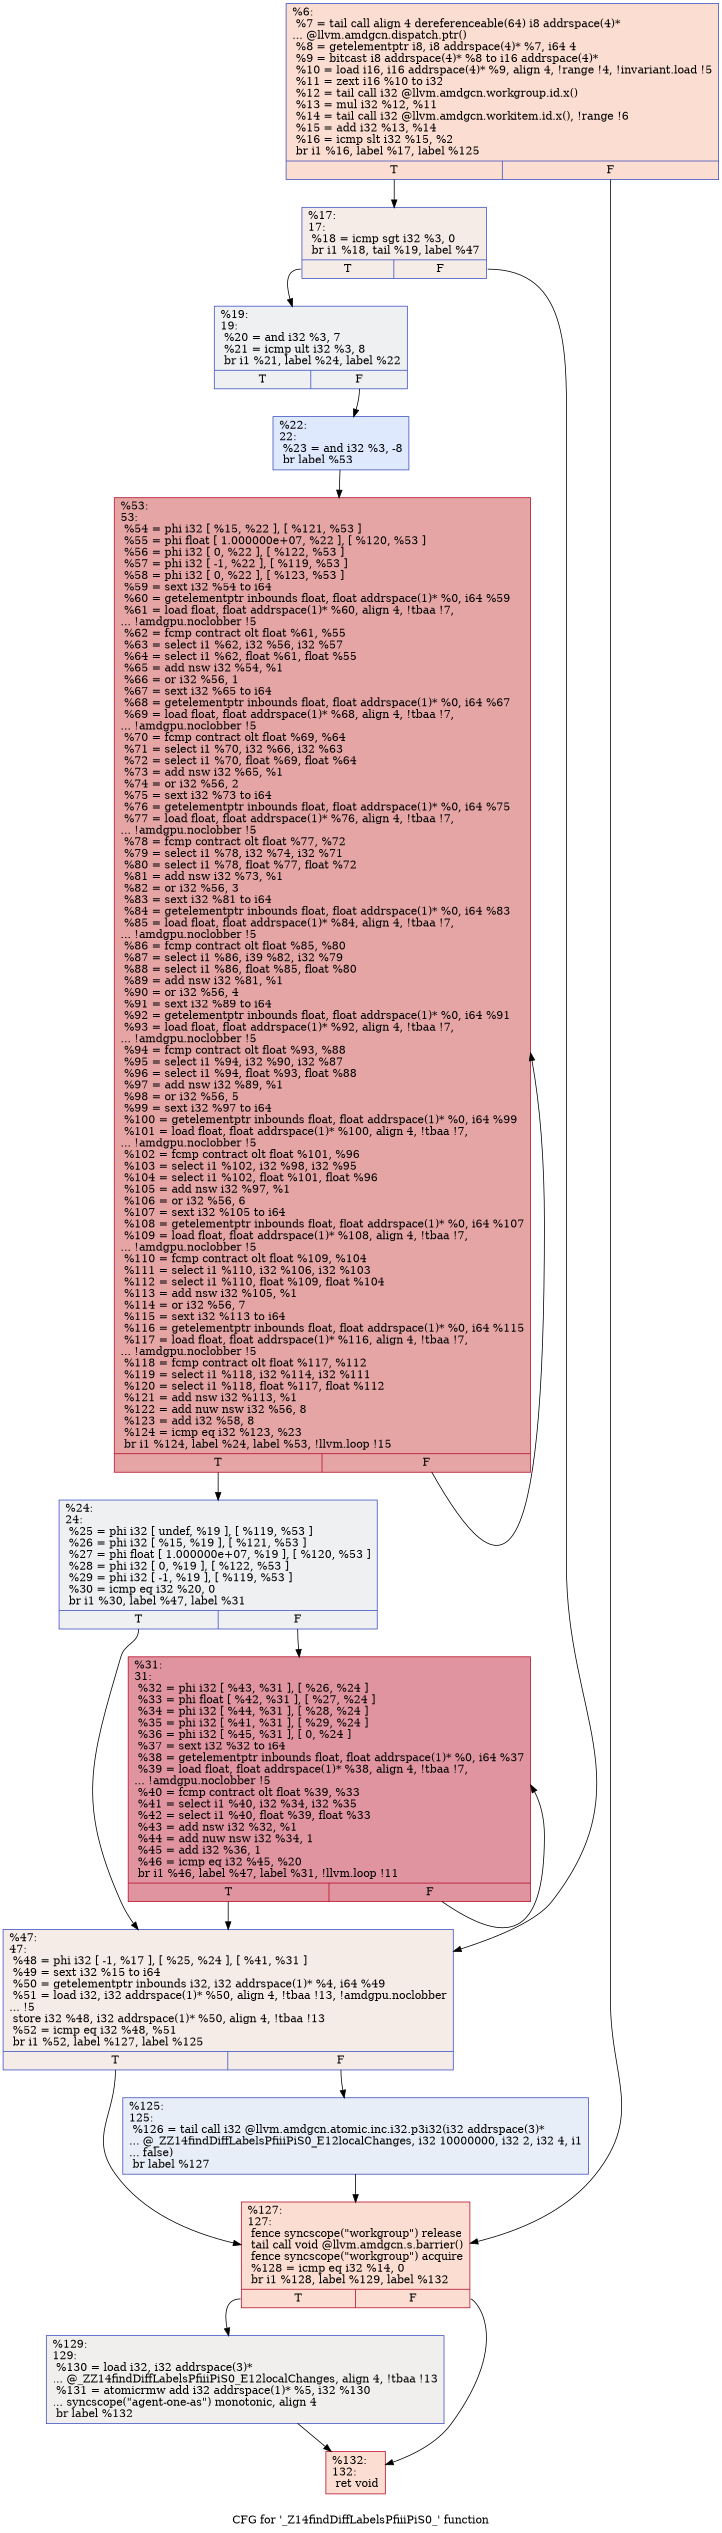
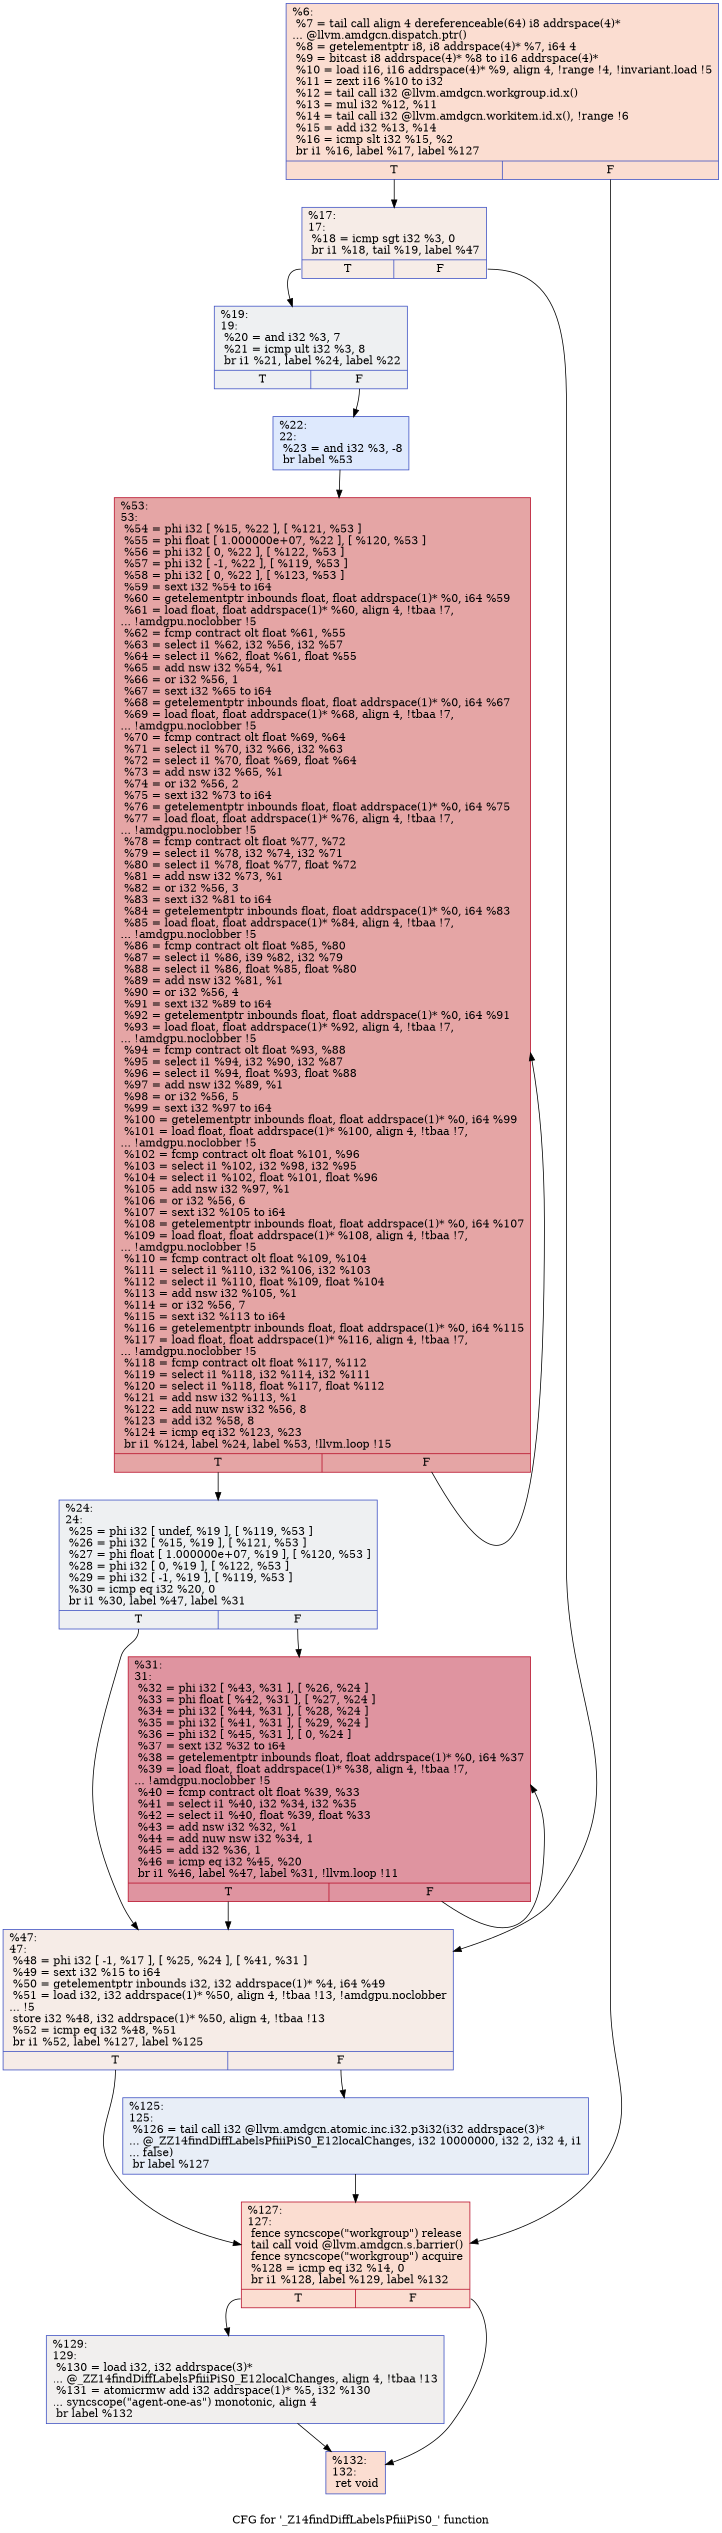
node "%6:": text "br i1 %16, label %17, label %125" -> "br i1 %16, label %17, label %127"
node "%132:": color #b70d28ff -> #3d50c3ff
